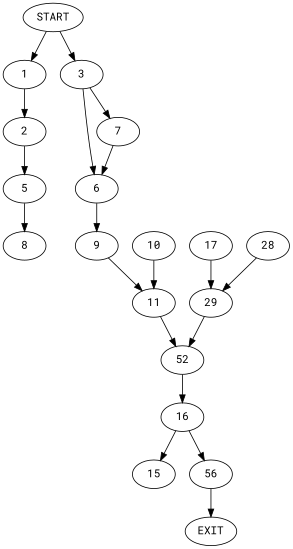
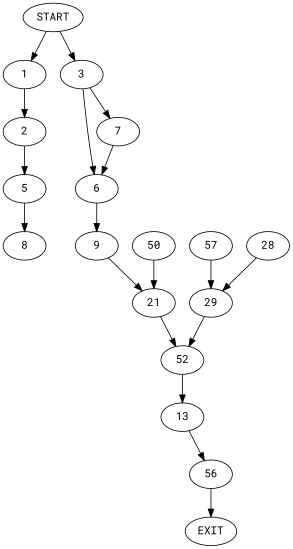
node "10": label "10" -> "50"
node "17": label "17" -> "57"
node "11": label "11" -> "21"
node "16": label "16" -> "13"
node "15": removed
